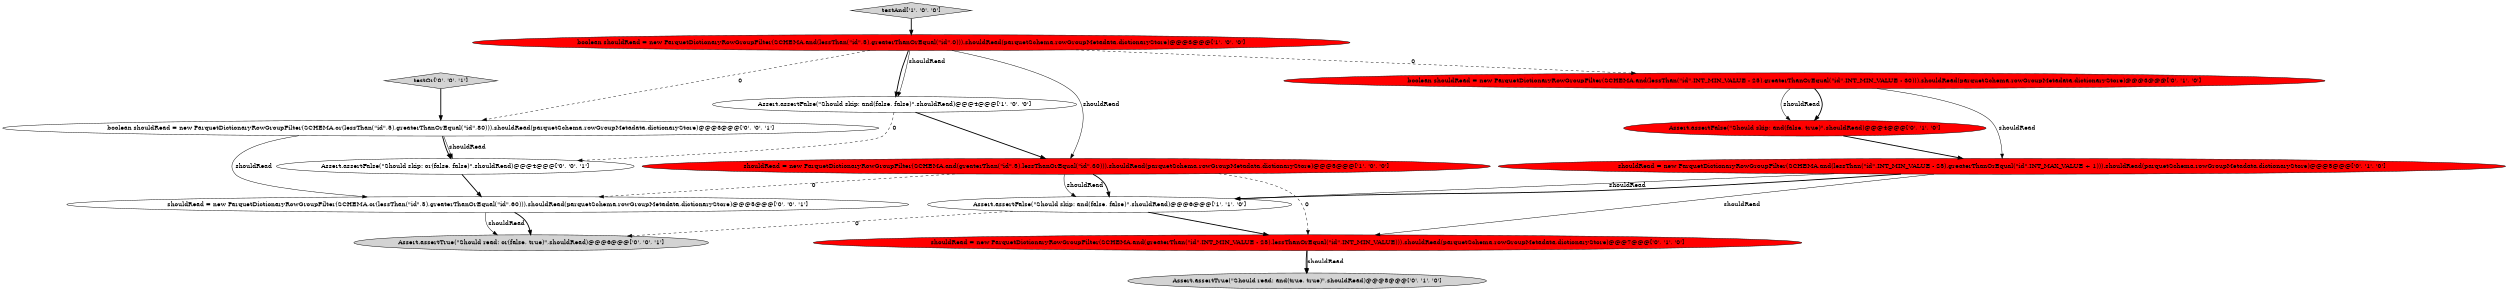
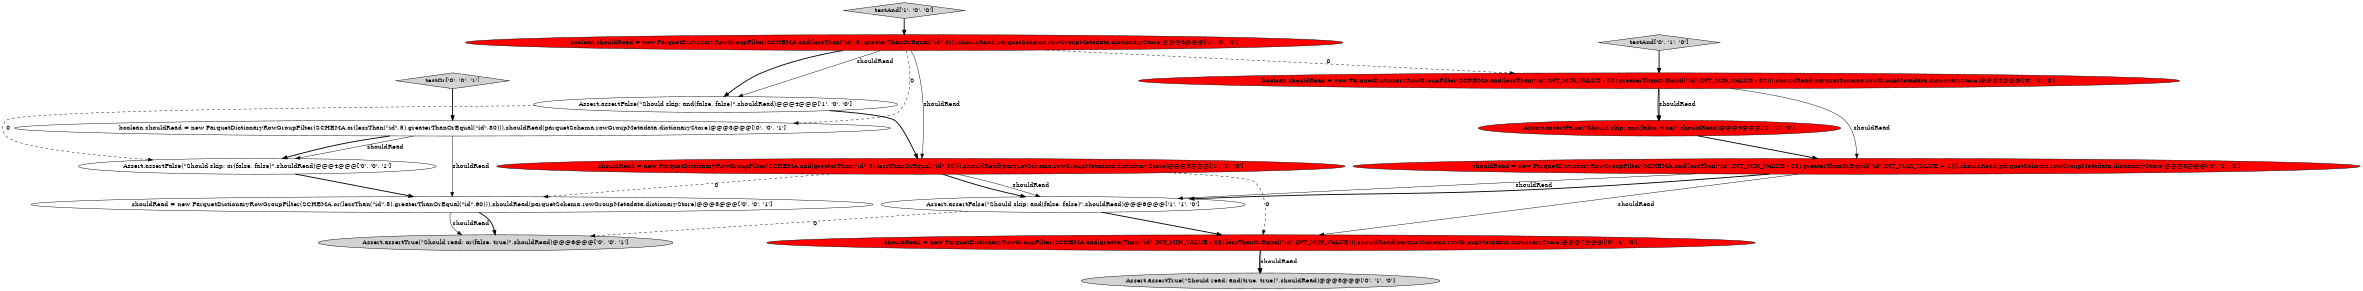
node "testAnd['0', '1', '0']": added
